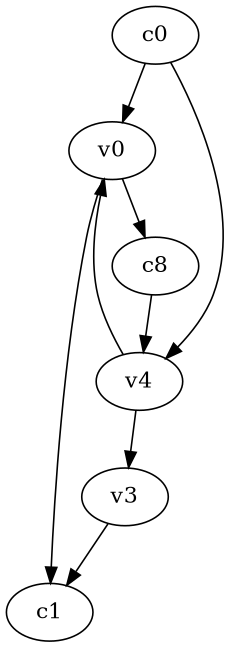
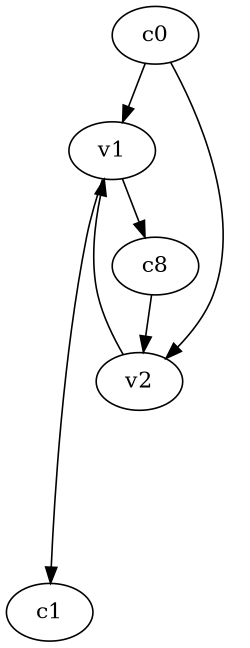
node "v0": label "v0" -> "v1"
node "v4": label "v4" -> "v2"
node "v3": removed
